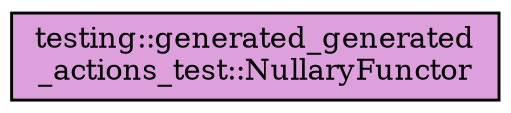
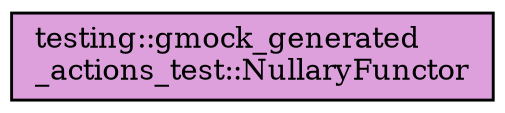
node "testing::generated_generated _actions_test::NullaryFunctor": label "testing::generated_generated _actions_test::NullaryFunctor" -> "testing::gmock_generated _actions_test::NullaryFunctor"
